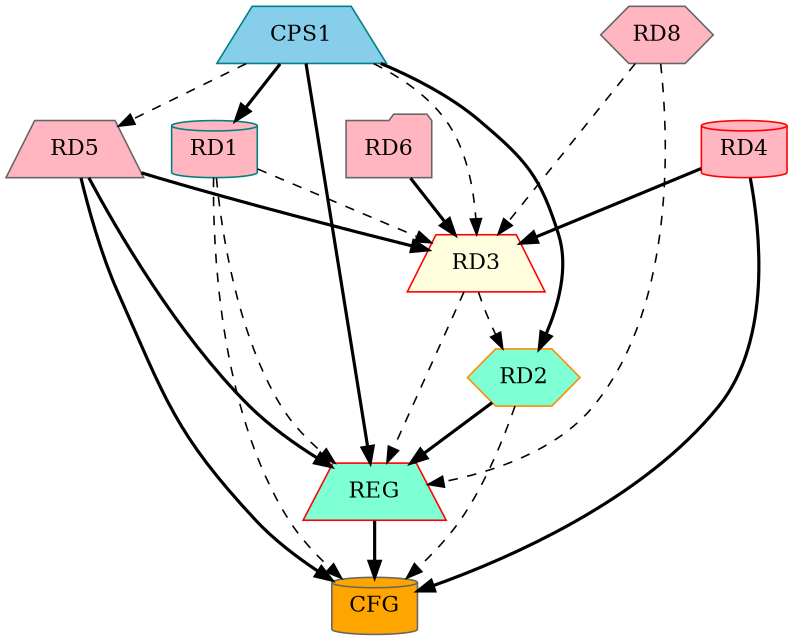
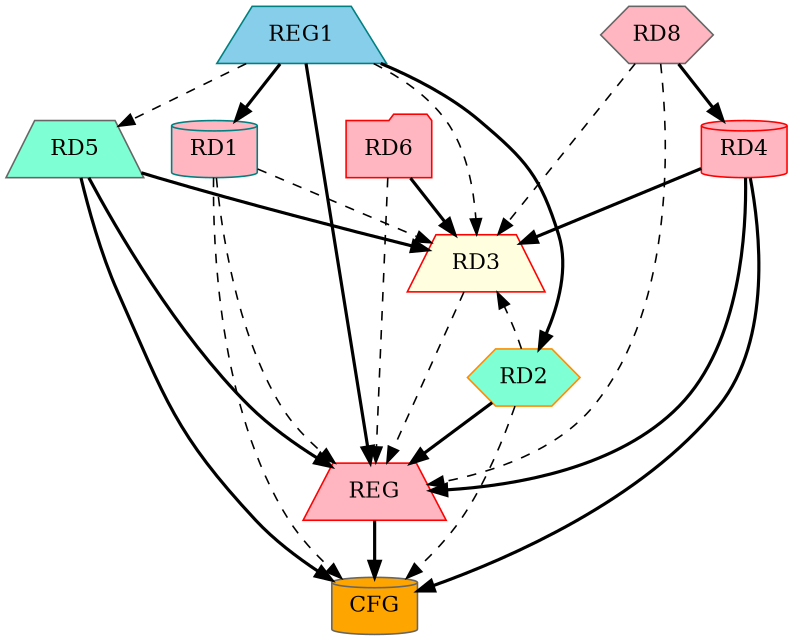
node "CPS1": label "CPS1" -> "REG1"
edge "RD8" -> "RD4": added
node "RD5": fillcolor lightpink -> aquamarine
node "RD6": color gray40 -> red
edge "RD6" -> "REG": added
edge "RD3" -> "RD2": reversed
edge "RD4" -> "REG": added
node "REG": fillcolor aquamarine -> lightpink
